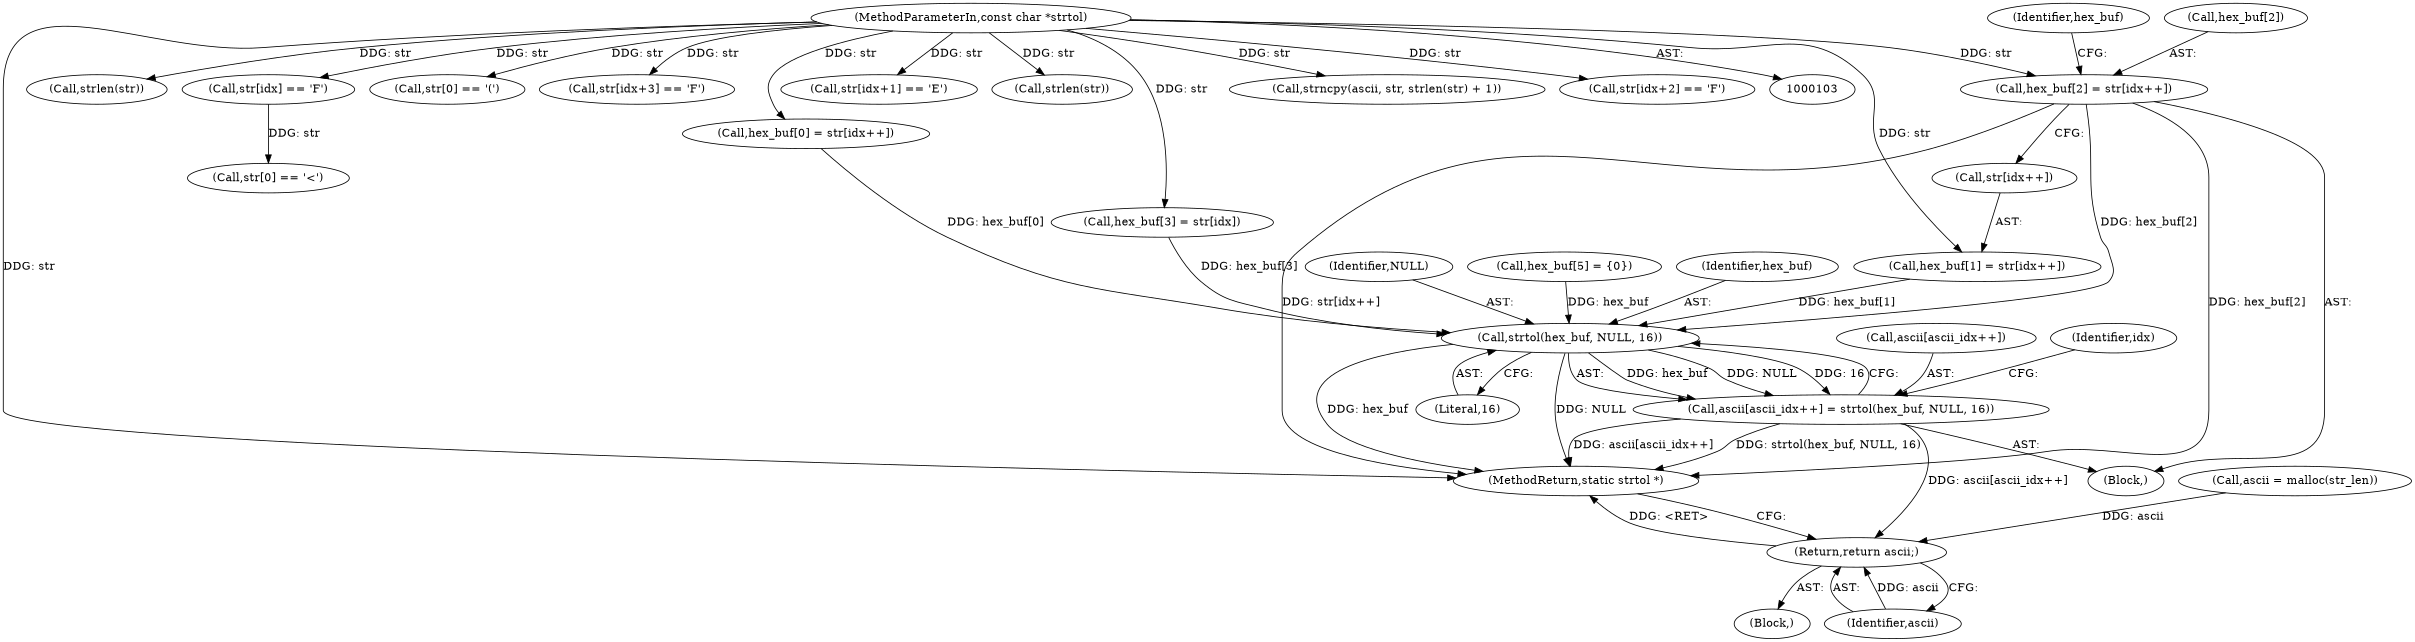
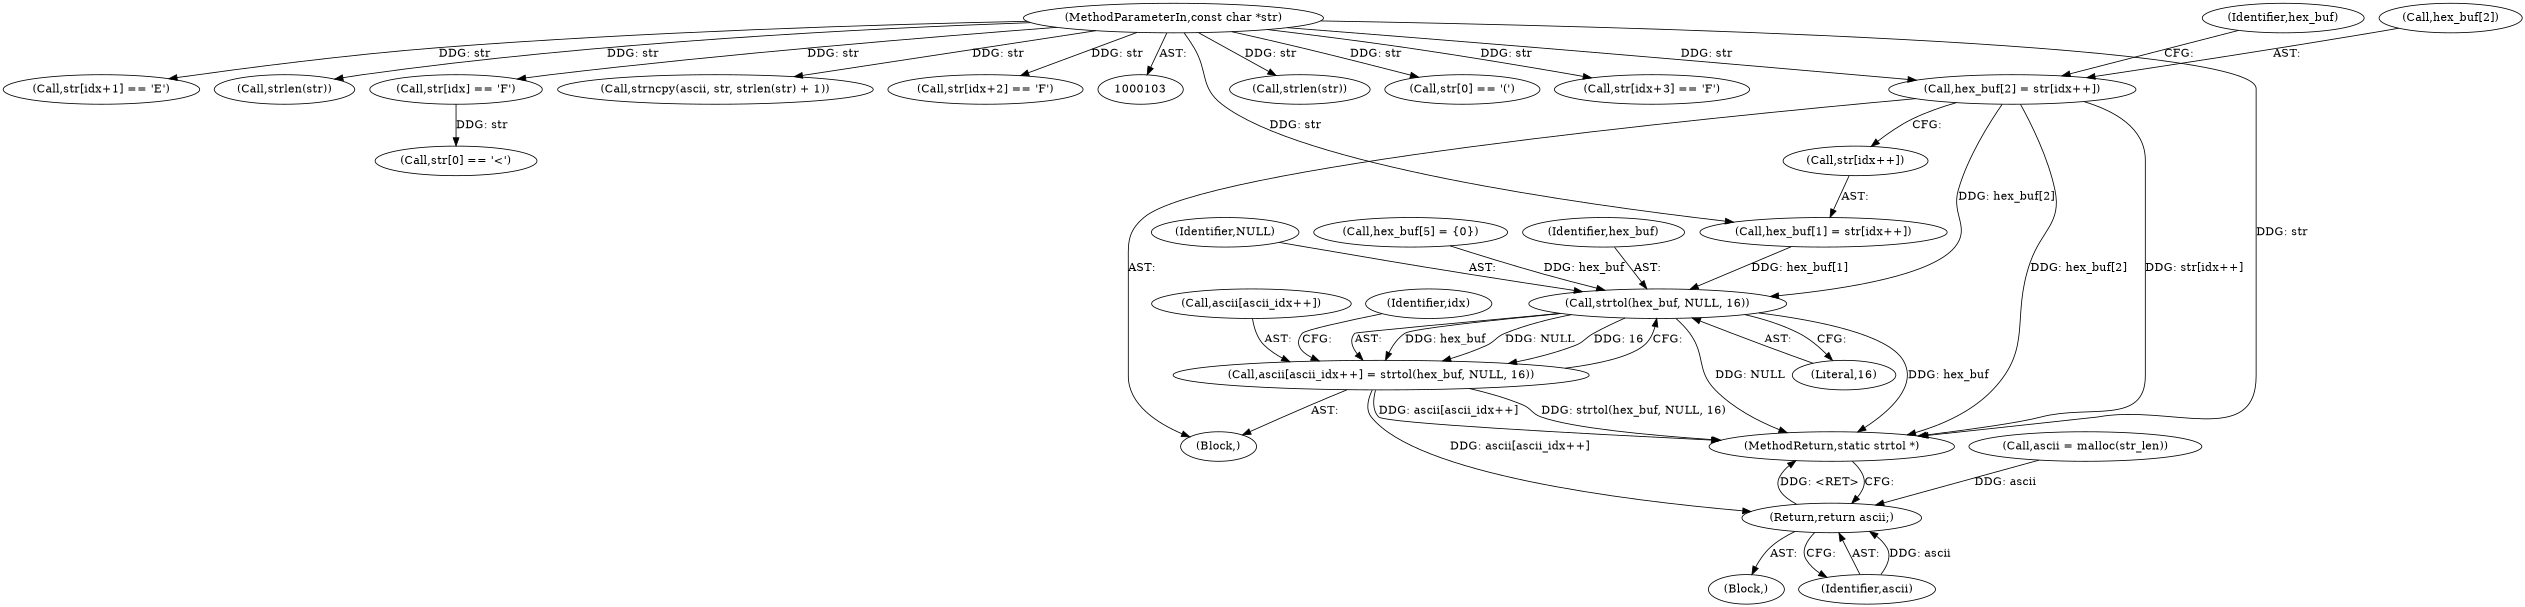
node "(MethodParameterIn,const char *strtol)": label "(MethodParameterIn,const char *strtol)" -> "(MethodParameterIn,const char *str)"
node "(Call,hex_buf[0] = str[idx++])": removed
node "(Call,hex_buf[3] = str[idx])": removed
